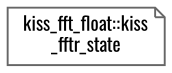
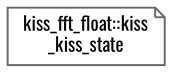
node "kiss_fft_float::kiss _fftr_state": label "kiss_fft_float::kiss _fftr_state" -> "kiss_fft_float::kiss _kiss_state"
